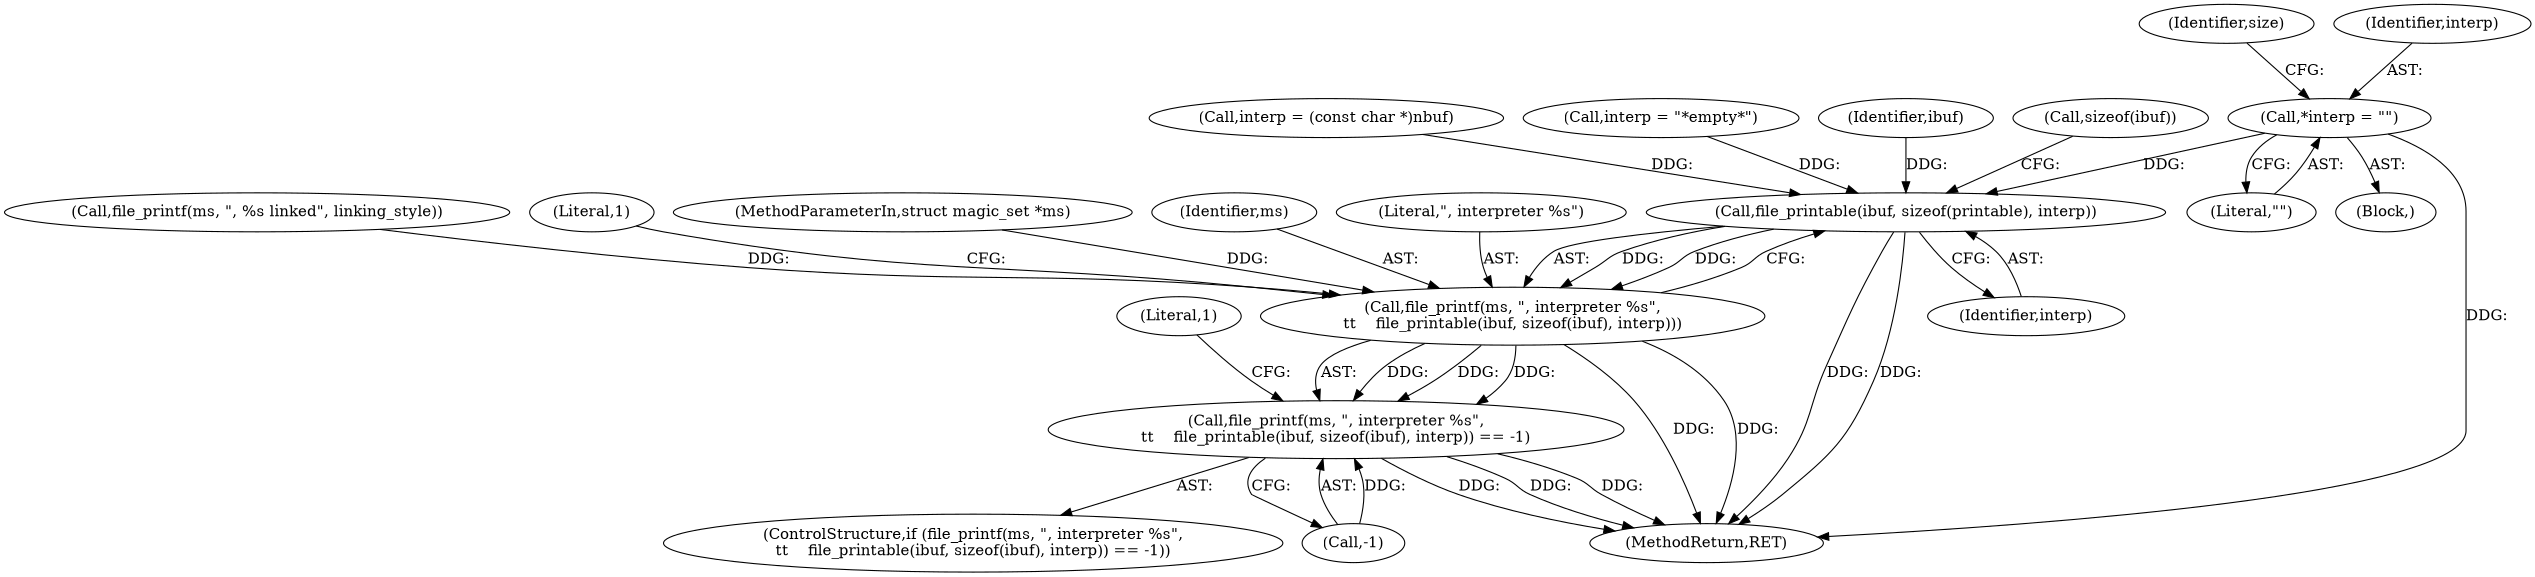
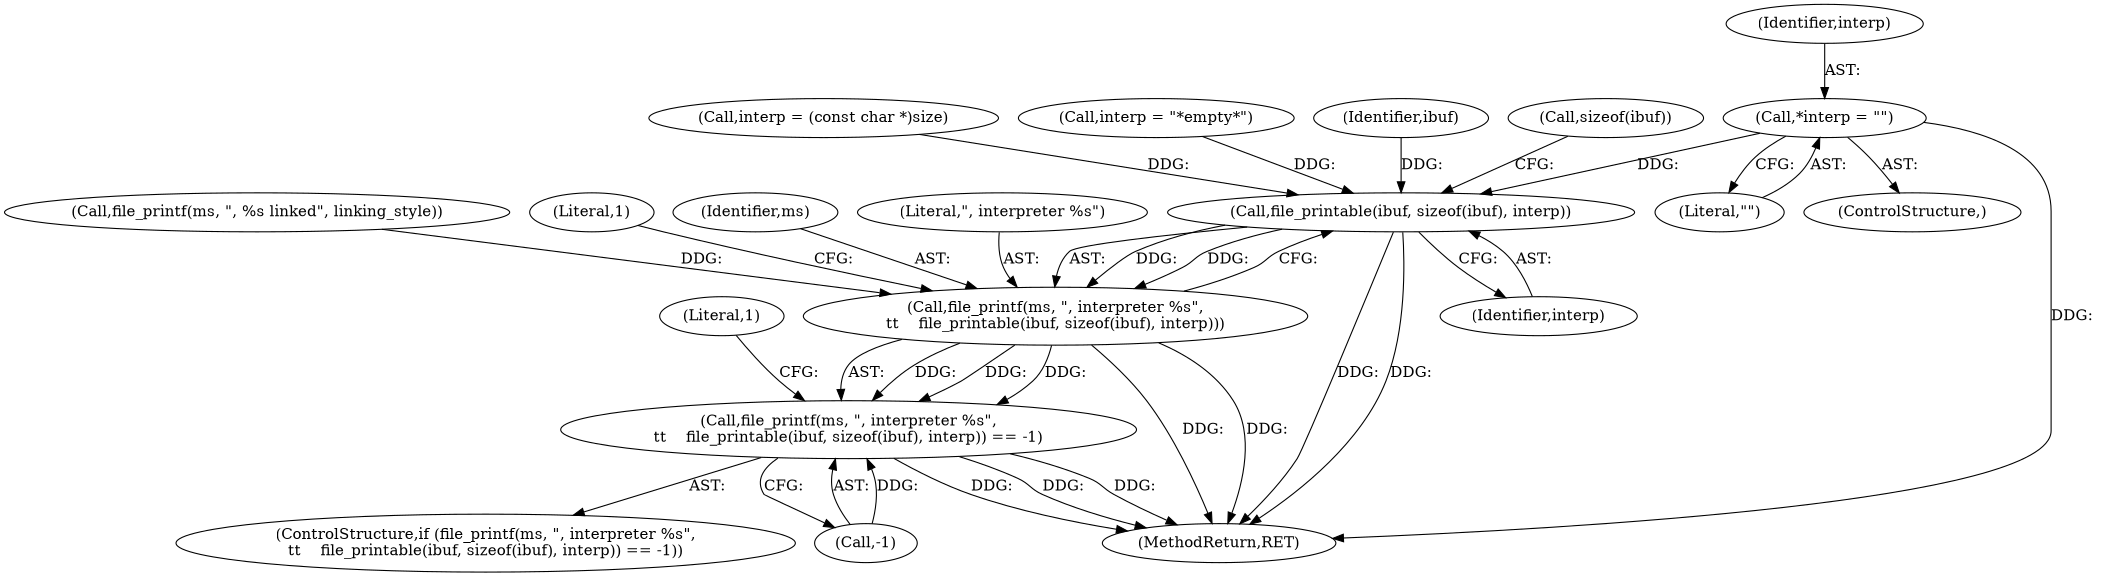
node "(Identifier,size)": removed
node "(Call,interp = (const char *)nbuf)": label "(Call,interp = (const char *)nbuf)" -> "(Call,interp = (const char *)size)"
node "(MethodParameterIn,struct magic_set *ms)": removed
node "(Call,file_printable(ibuf, sizeof(printable), interp))": label "(Call,file_printable(ibuf, sizeof(printable), interp))" -> "(Call,file_printable(ibuf, sizeof(ibuf), interp))"
node "(Block,)": label "(Block,)" -> "(ControlStructure,)"
